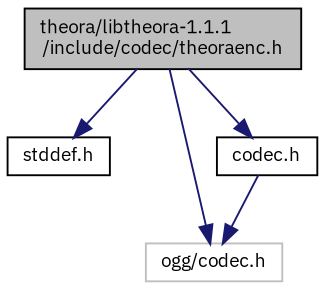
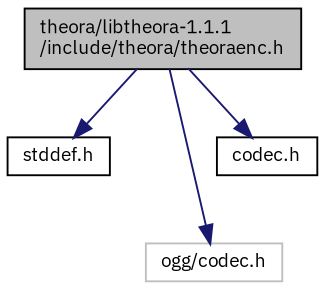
node "theora/libtheora-1.1.1 /include/codec/theoraenc.h": label "theora/libtheora-1.1.1 /include/codec/theoraenc.h" -> "theora/libtheora-1.1.1 /include/theora/theoraenc.h"
edge "codec.h" -> "ogg/codec.h": removed
